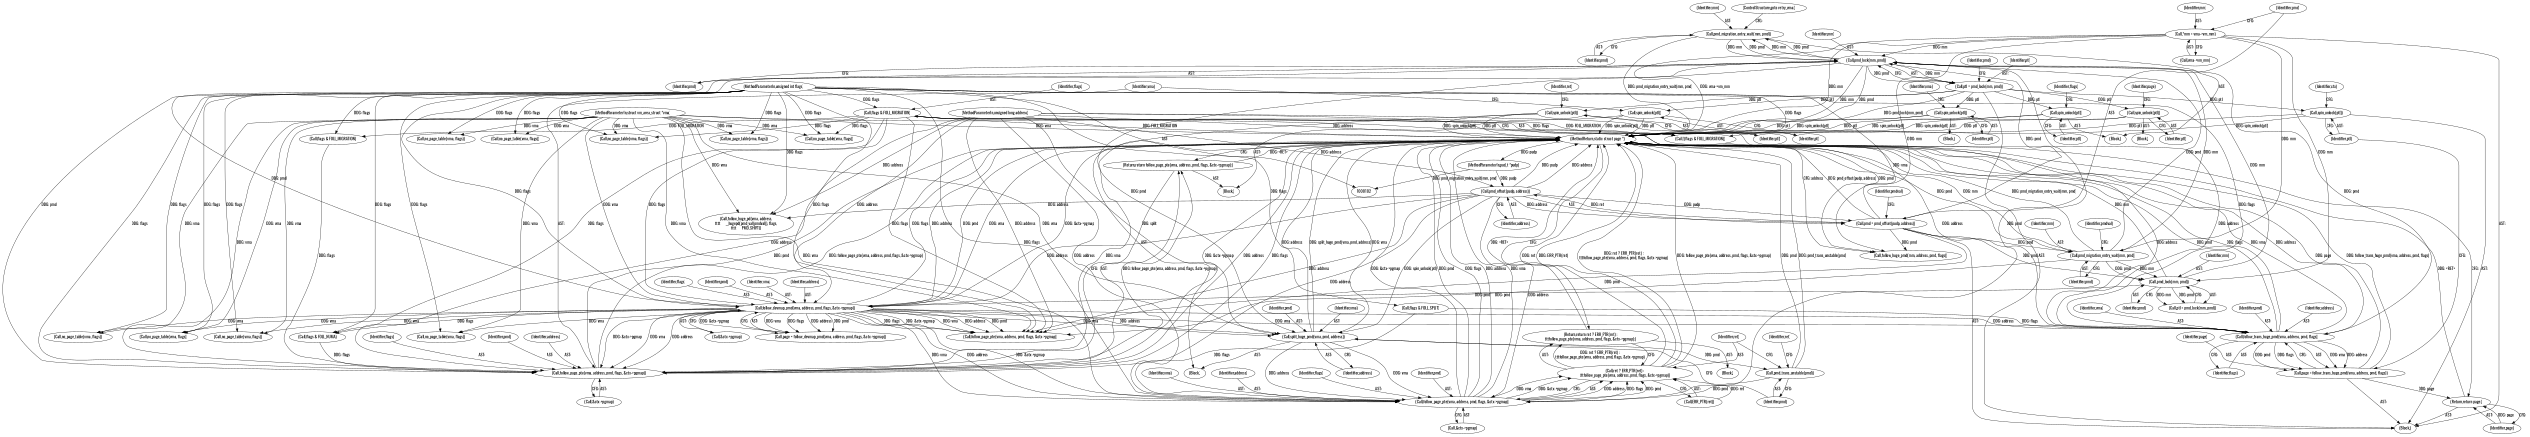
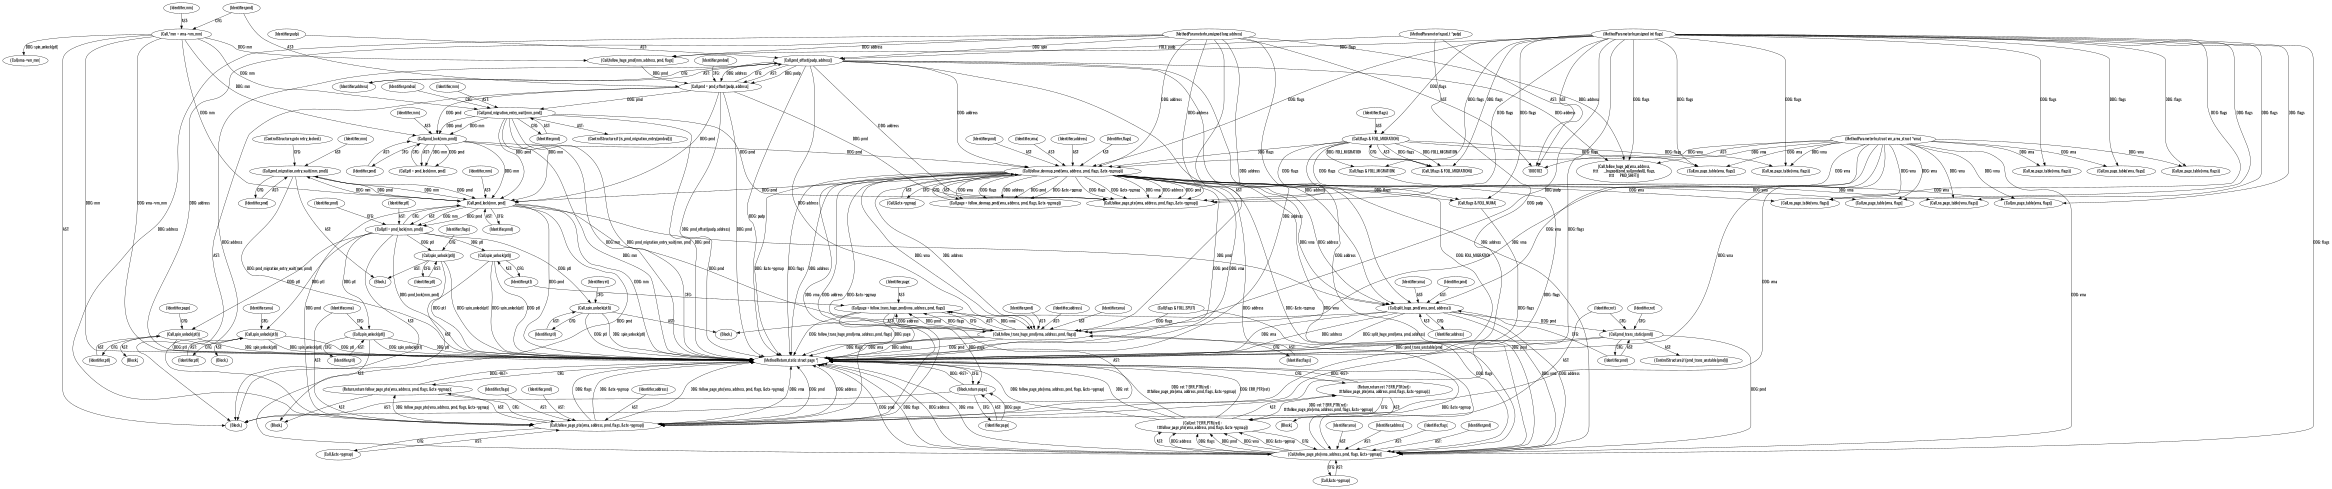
node "(ControlStructure,goto retry_vma;)": label "(ControlStructure,goto retry_vma;)" -> "(ControlStructure,goto retry_locked;)"
node "(Identifier,pudp)": added
edge "(Call,*mm = vma->vm_mm)" -> "(Call,vma->vm_mm)": label "CFG: " -> "DDG: spin_unlock(ptl)"
edge "(Call,vma->vm_mm)" -> "(Call,*mm = vma->vm_mm)": removed, label "AST:"
edge "(MethodParameterIn,unsigned long address)" -> "1000102": added, label "AST:"
node "(Identifier,ctx)": removed
node "(ControlStructure,if (is_pmd_migration_entry(pmdval)))": added
edge "(MethodReturn,static struct page *)" -> "(MethodParameterIn,pud_t *pudp)": reversed
edge "(MethodParameterIn,unsigned int flags)" -> "(Call,flags & FOLL_SPLIT)": removed, label "DDG: flags"
edge "(MethodParameterIn,unsigned long address)" -> "(Call,pmd_offset(pudp, address))": label "DDG: address" -> "DDG: spin"
edge "(MethodParameterIn,struct vm_area_struct *vma)" -> "1000102": added, label "AST:"
edge "(MethodParameterIn,unsigned int flags)" -> "(Call,follow_huge_pmd(mm, address, pmd, flags))": label "DDG: vma" -> "DDG: flags"
edge "(MethodParameterIn,pud_t *pudp)" -> "1000102": label "DDG: pmd_migration_entry_wait(mm, pmd)" -> "AST: "
edge "(MethodParameterIn,pud_t *pudp)" -> "(Call,pmd_offset(pudp, address))": label "DDG: pudp" -> "FOLL: pudp"
edge "(MethodParameterIn,unsigned long address)" -> "(Call,follow_huge_pmd(mm, address, pmd, flags))": label "CFG: address" -> "DDG: address"
edge "(Call,!(flags & FOLL_MIGRATION))" -> "(Call,follow_trans_huge_pmd(vma, address, pmd, flags))": now "(Call,pmd_offset(pudp, address))" -> "(Call,follow_trans_huge_pmd(vma, address, pmd, flags))"
edge "(Call,pmd = pmd_offset(pudp, address))" -> "(Call,pmd_offset(pudp, address))": label "DDG: ret" -> "CFG: "
edge "(MethodParameterIn,unsigned int flags)" -> "(Call,follow_trans_huge_pmd(vma, address, pmd, flags))": label "DDG: flags" -> "DDG: pudp"
edge "(MethodParameterIn,unsigned long address)" -> "(Call,split_huge_pmd(vma, pmd, address))": label "DDG: split" -> "DDG: address"
edge "(MethodParameterIn,struct vm_area_struct *vma)" -> "(Call,follow_trans_huge_pmd(vma, address, pmd, flags))": label "DDG: address" -> "DDG: vma"
edge "(MethodParameterIn,unsigned long address)" -> "(Call,follow_trans_huge_pmd(vma, address, pmd, flags))": label "DDG: address" -> "AST: "
edge "(Call,pmd = pmd_offset(pudp, address))" -> "(Call,follow_huge_pmd(mm, address, pmd, flags))": reversed
edge "(Call,pmd_offset(pudp, address))" -> "(Call,split_huge_pmd(vma, pmd, address))": label "DDG: spin_unlock(ptl)" -> "DDG: address"
node "(ControlStructure,if (pmd_trans_unstable(pmd)))": added
node "(Call,pmd_trans_unstable(pmd))": label "(Call,pmd_trans_unstable(pmd))" -> "(Call,pmd_trans_static(pmd))"
node "(Call,ERR_PTR(ret))": removed
node "(Return,return page;)": label "(Return,return page;)" -> "(Block,return page;)"
